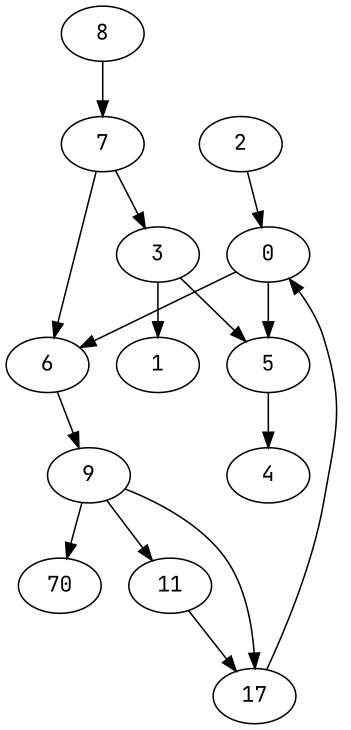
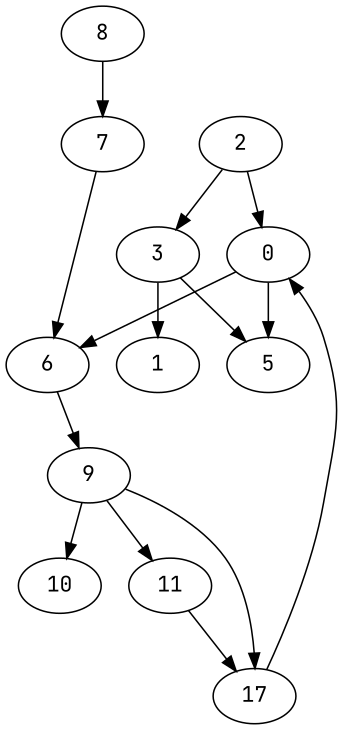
edge "7" -> "3": now "2" -> "3"
node "4": removed
node "70": label "70" -> "10"
